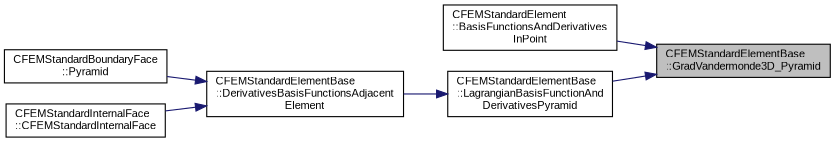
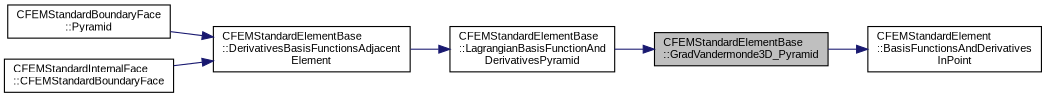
edge "CFEMStandardElement ::BasisFunctionsAndDerivatives InPoint" -> "CFEMStandardElementBase ::GradVandermonde3D_Pyramid": reversed
node "CFEMStandardInternalFace ::CFEMStandardInternalFace": label "CFEMStandardInternalFace ::CFEMStandardInternalFace" -> "CFEMStandardInternalFace ::CFEMStandardBoundaryFace"
